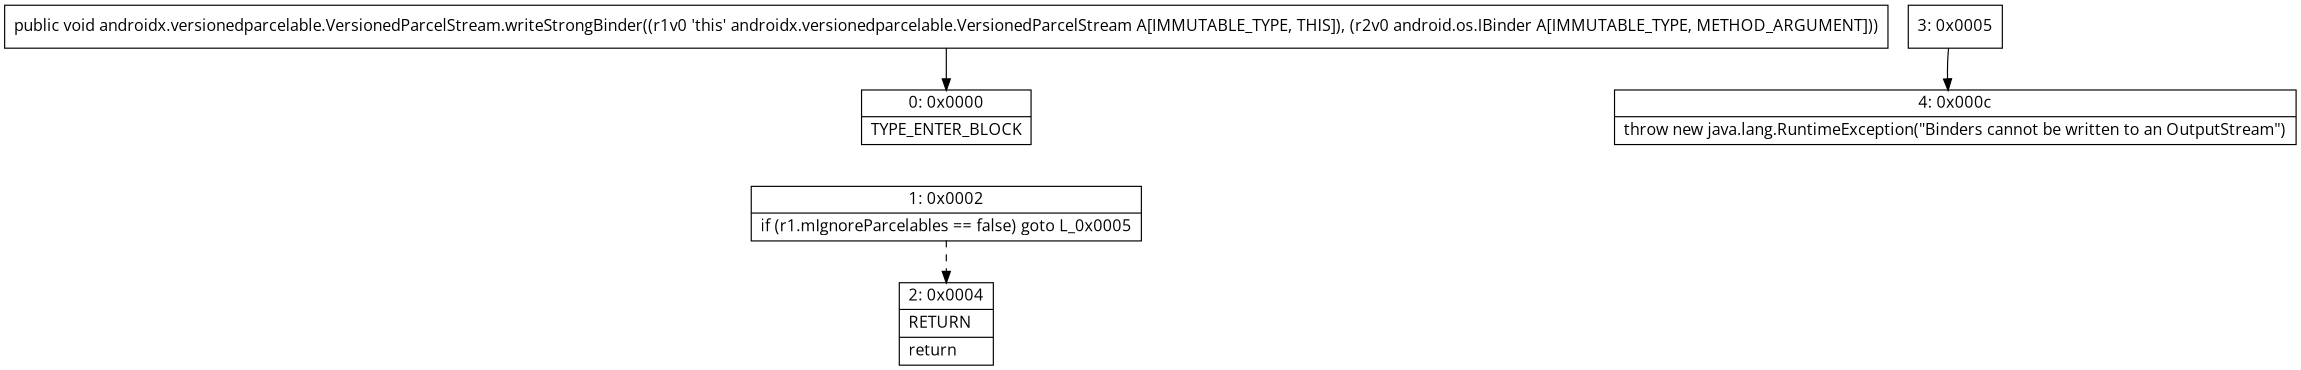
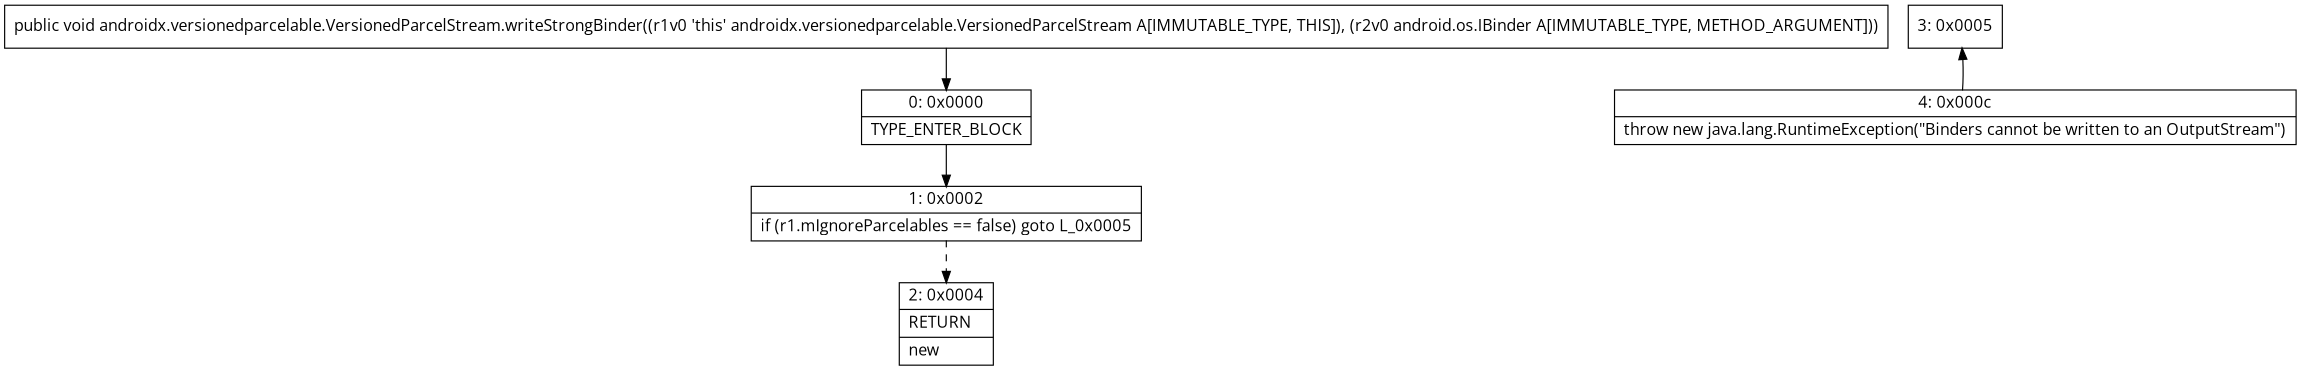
edge "3: 0x0005" -> "4: 0x000c": reversed
edge "0: 0x0000" -> "1: 0x0002": added
node "2: 0x0004": text "return" -> "new"
